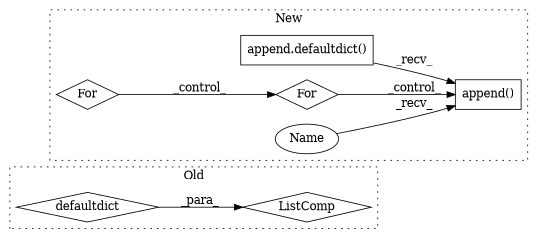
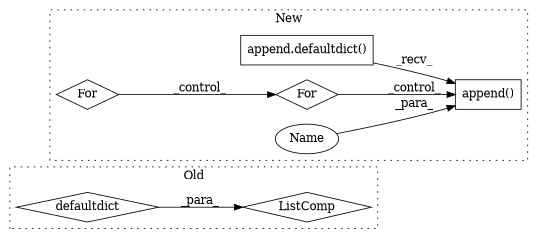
edge "Name" -> "append()": label "_recv_" -> "_para_"
